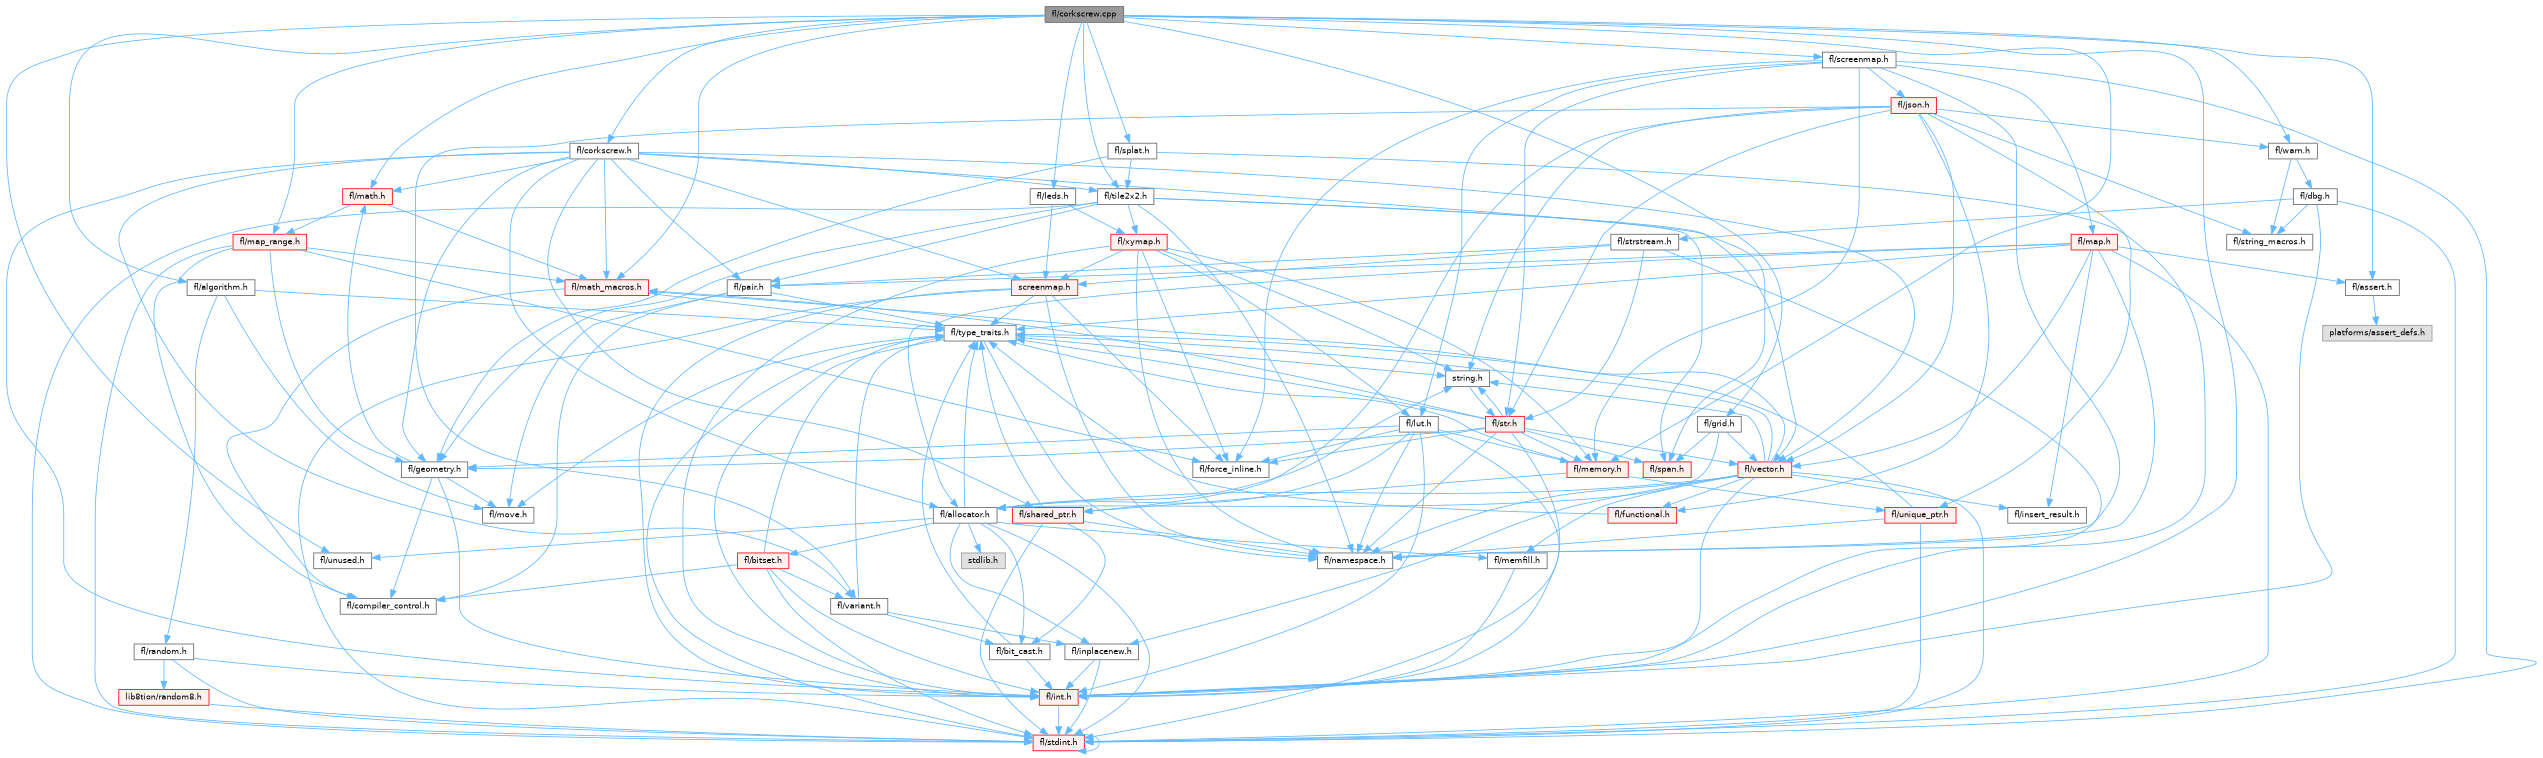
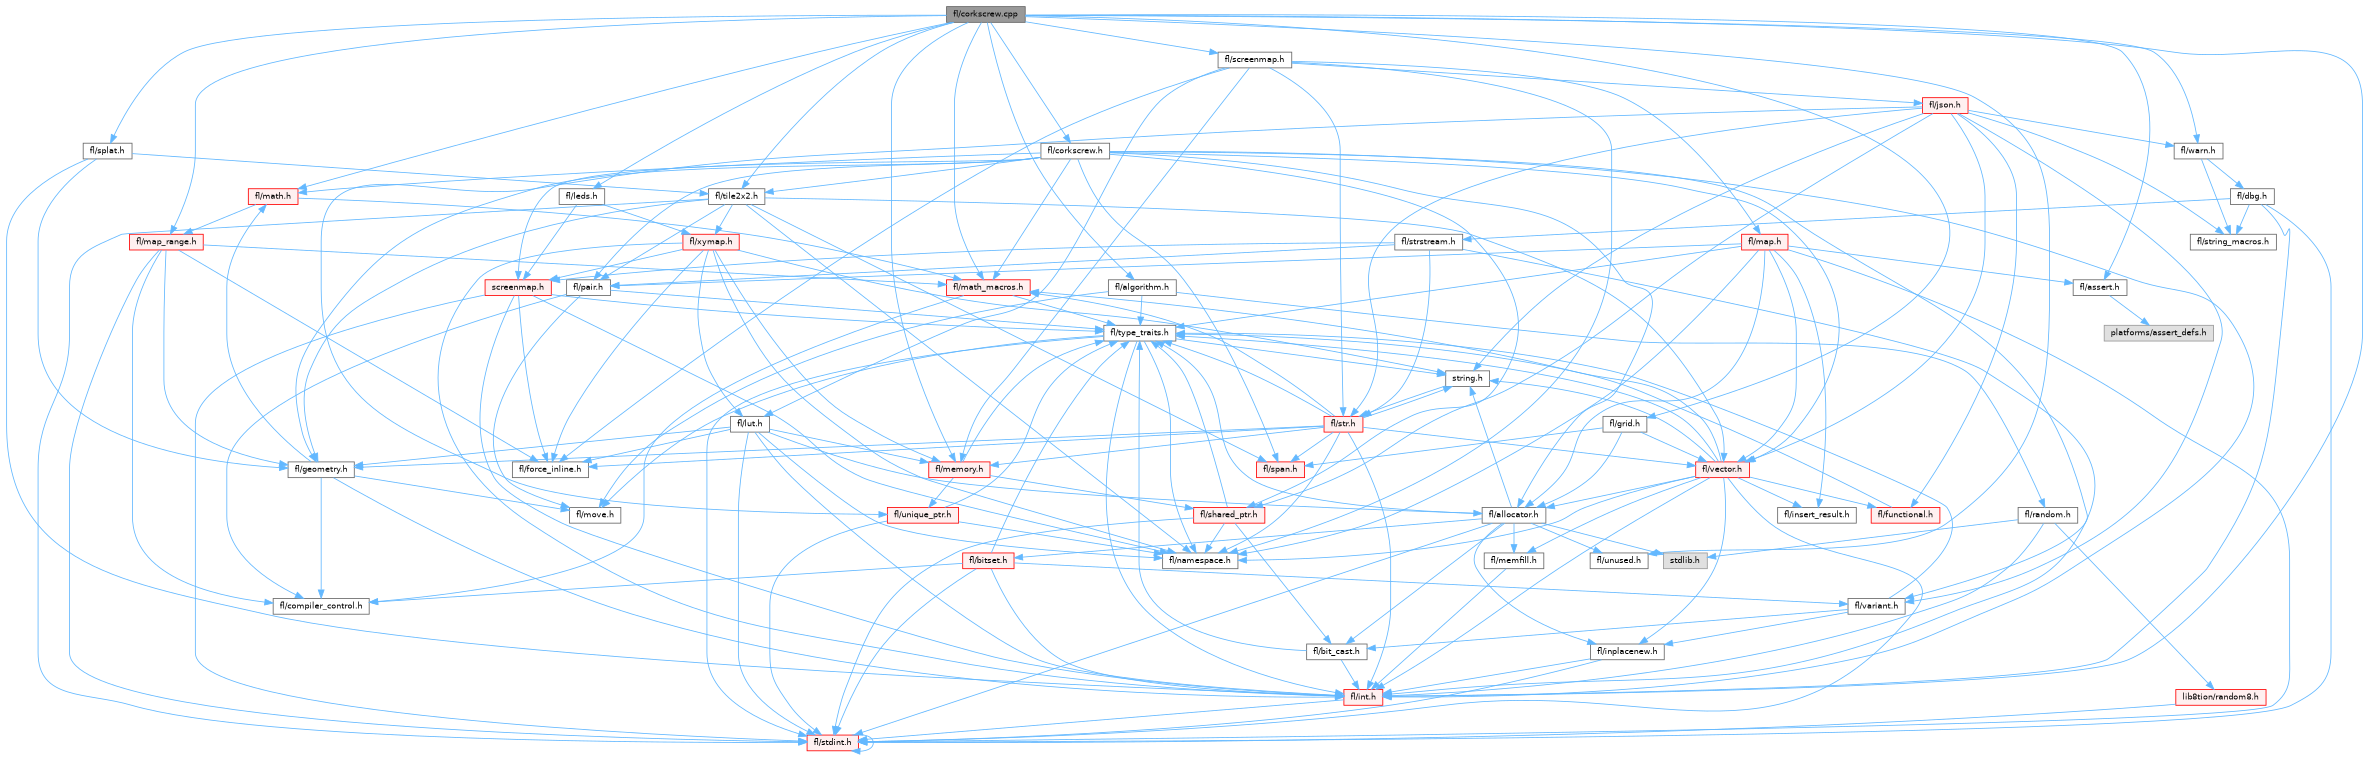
edge "fl/screenmap.h" -> "fl/stdint.h": removed
edge "fl/random.h" -> "fl/stdint.h": now "fl/random.h" -> "stdlib.h"
